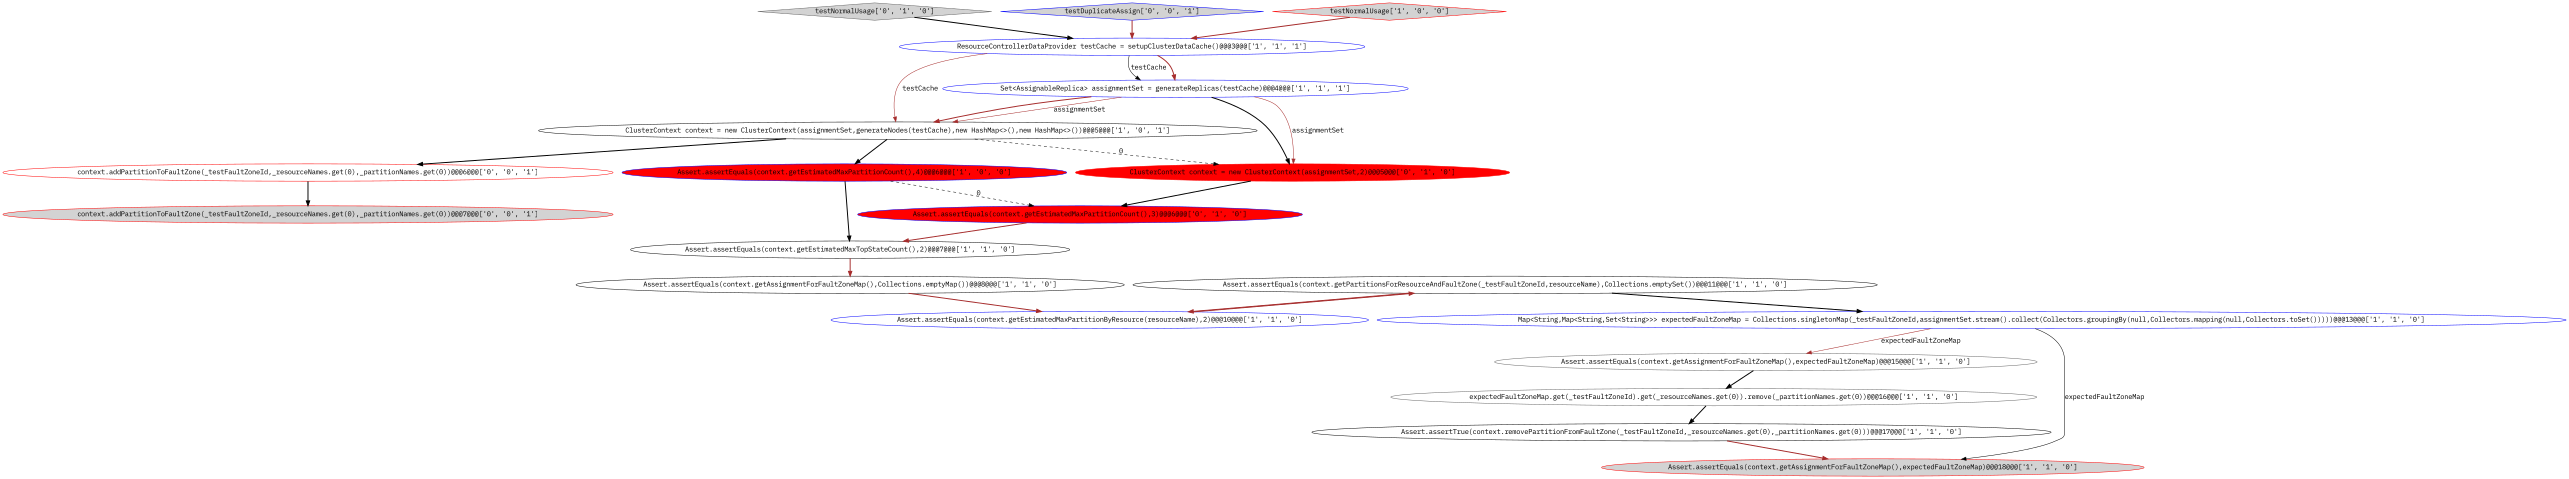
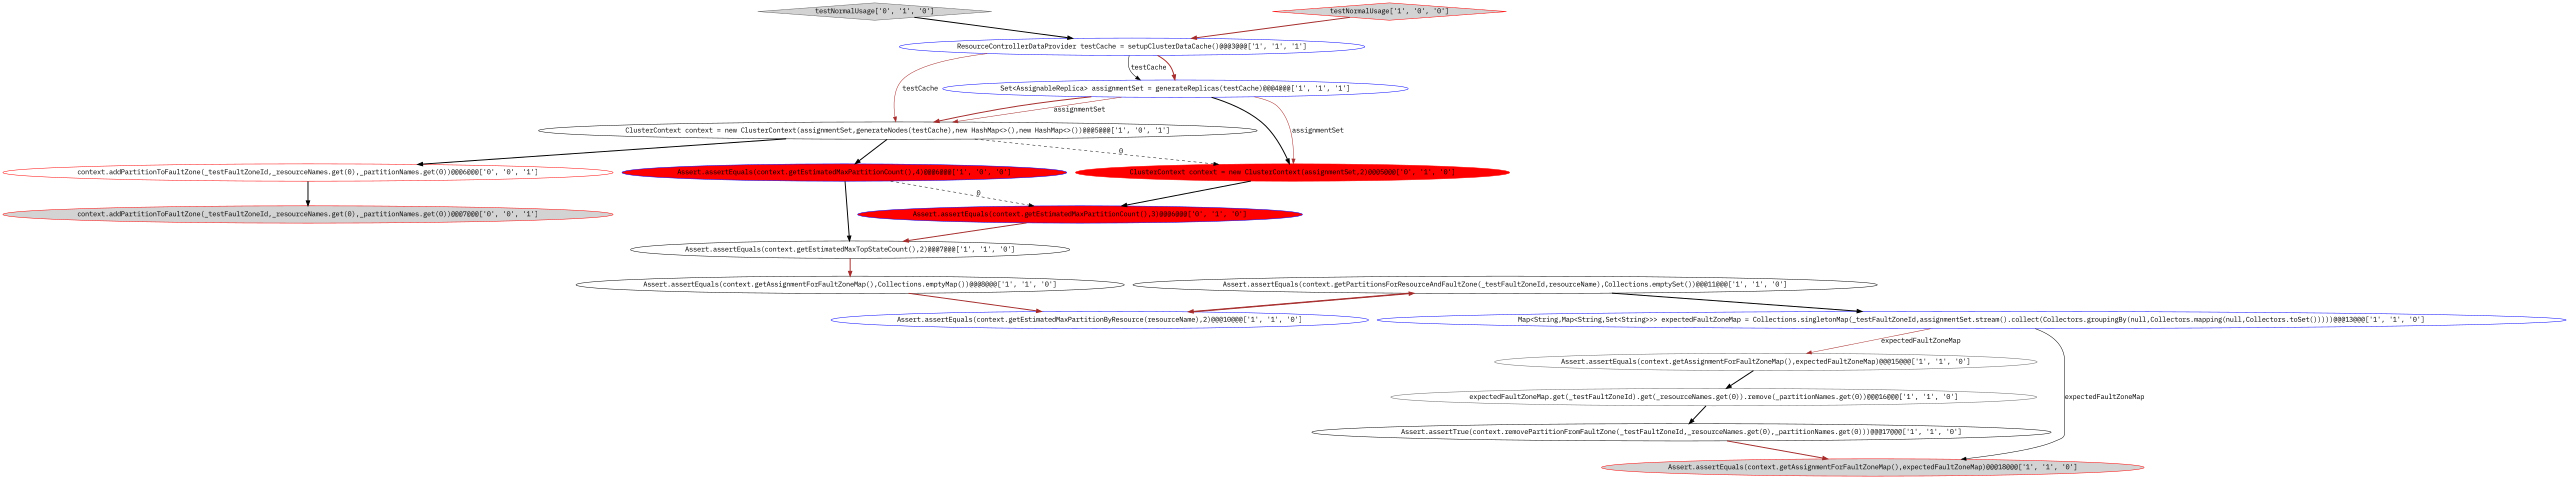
node "testDuplicateAssign['0', '0', '1']": removed
